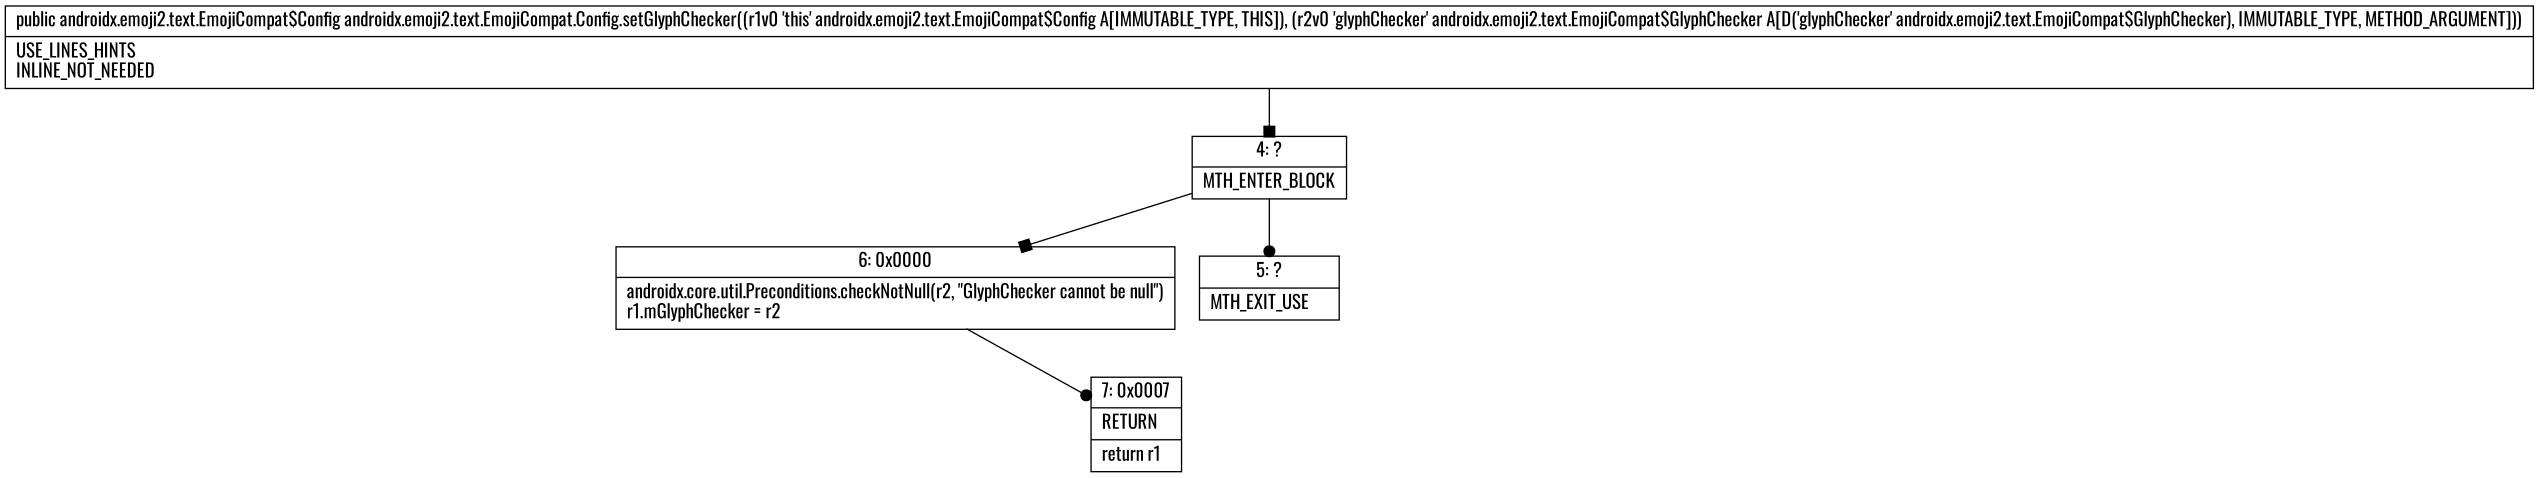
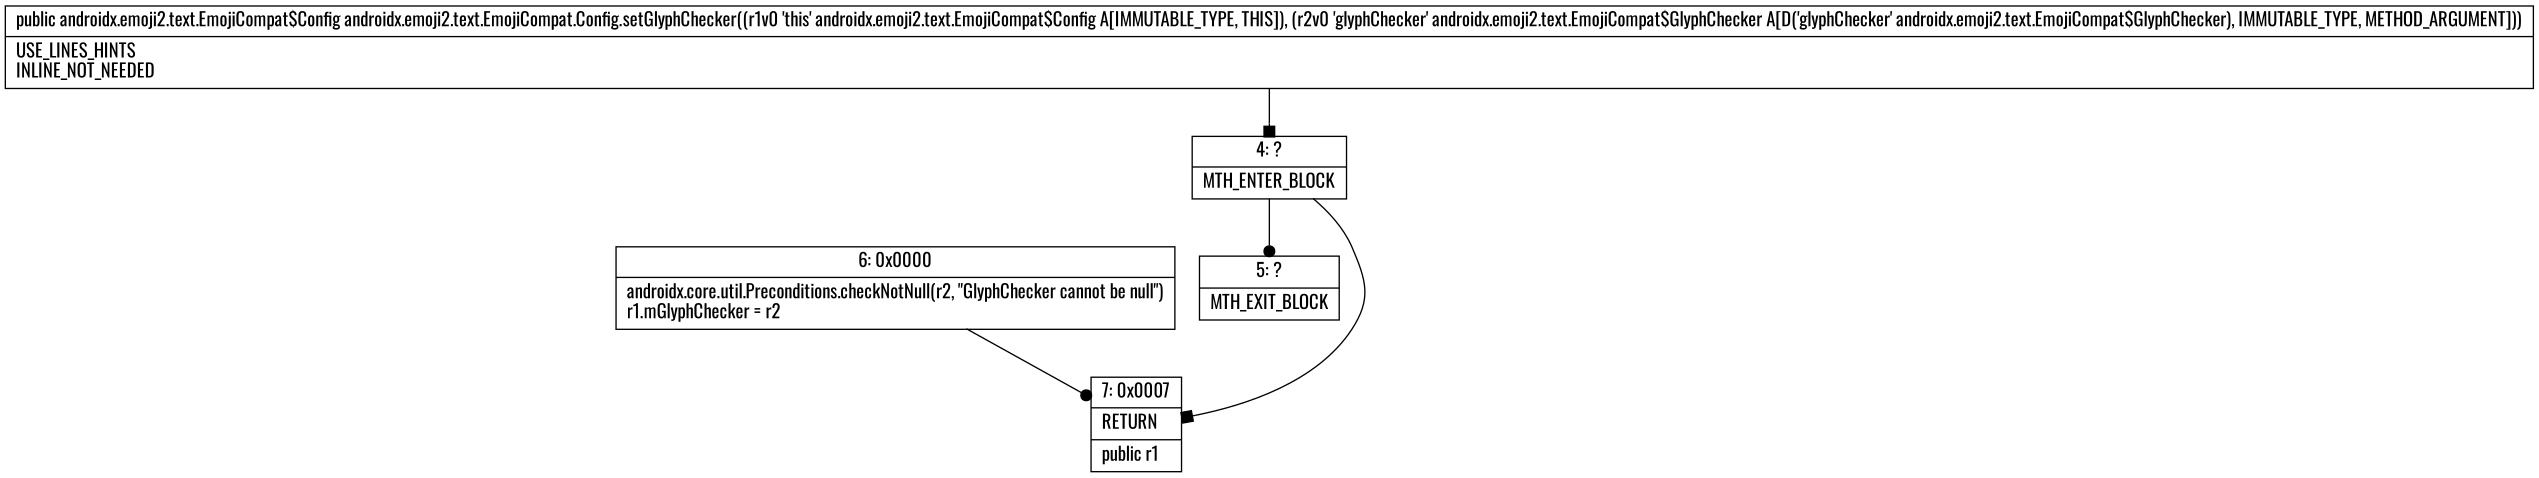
edge "4: ?" -> "6: 0x0000": now "4: ?" -> "7: 0x0007"
node "5: ?": text "MTH_EXIT_USE" -> "MTH_EXIT_BLOCK"
node "7: 0x0007": text "return r1" -> "public r1"
